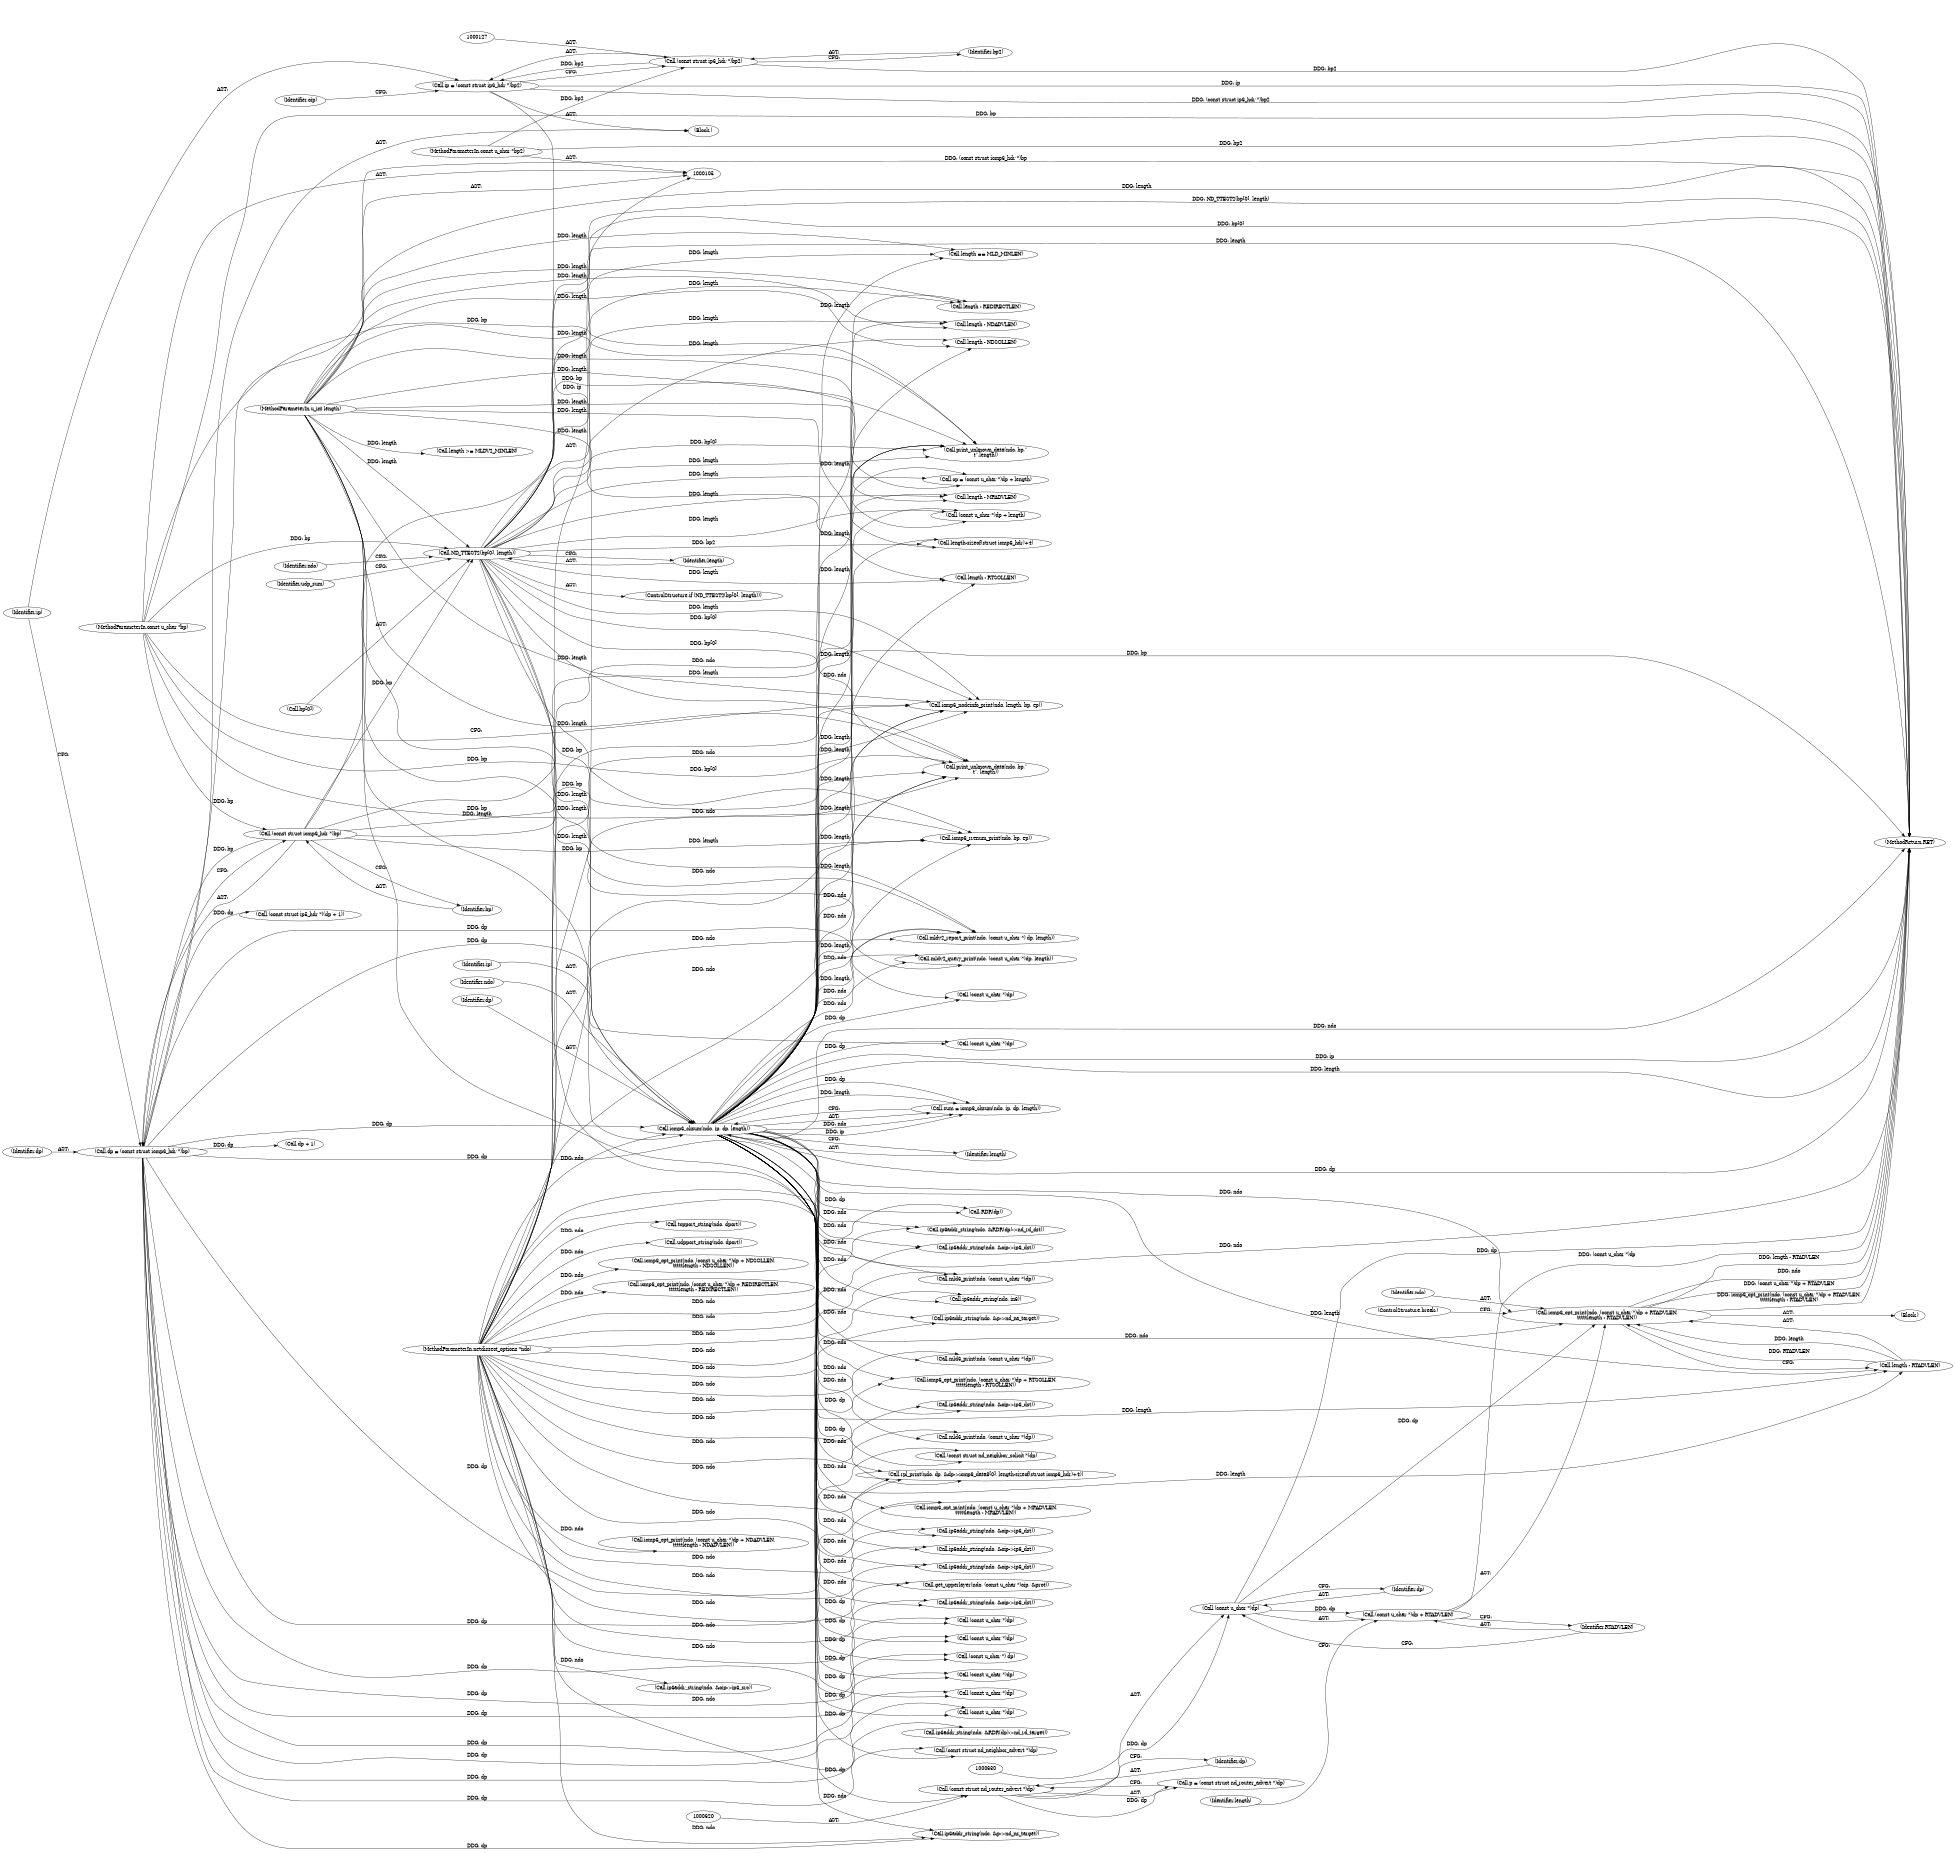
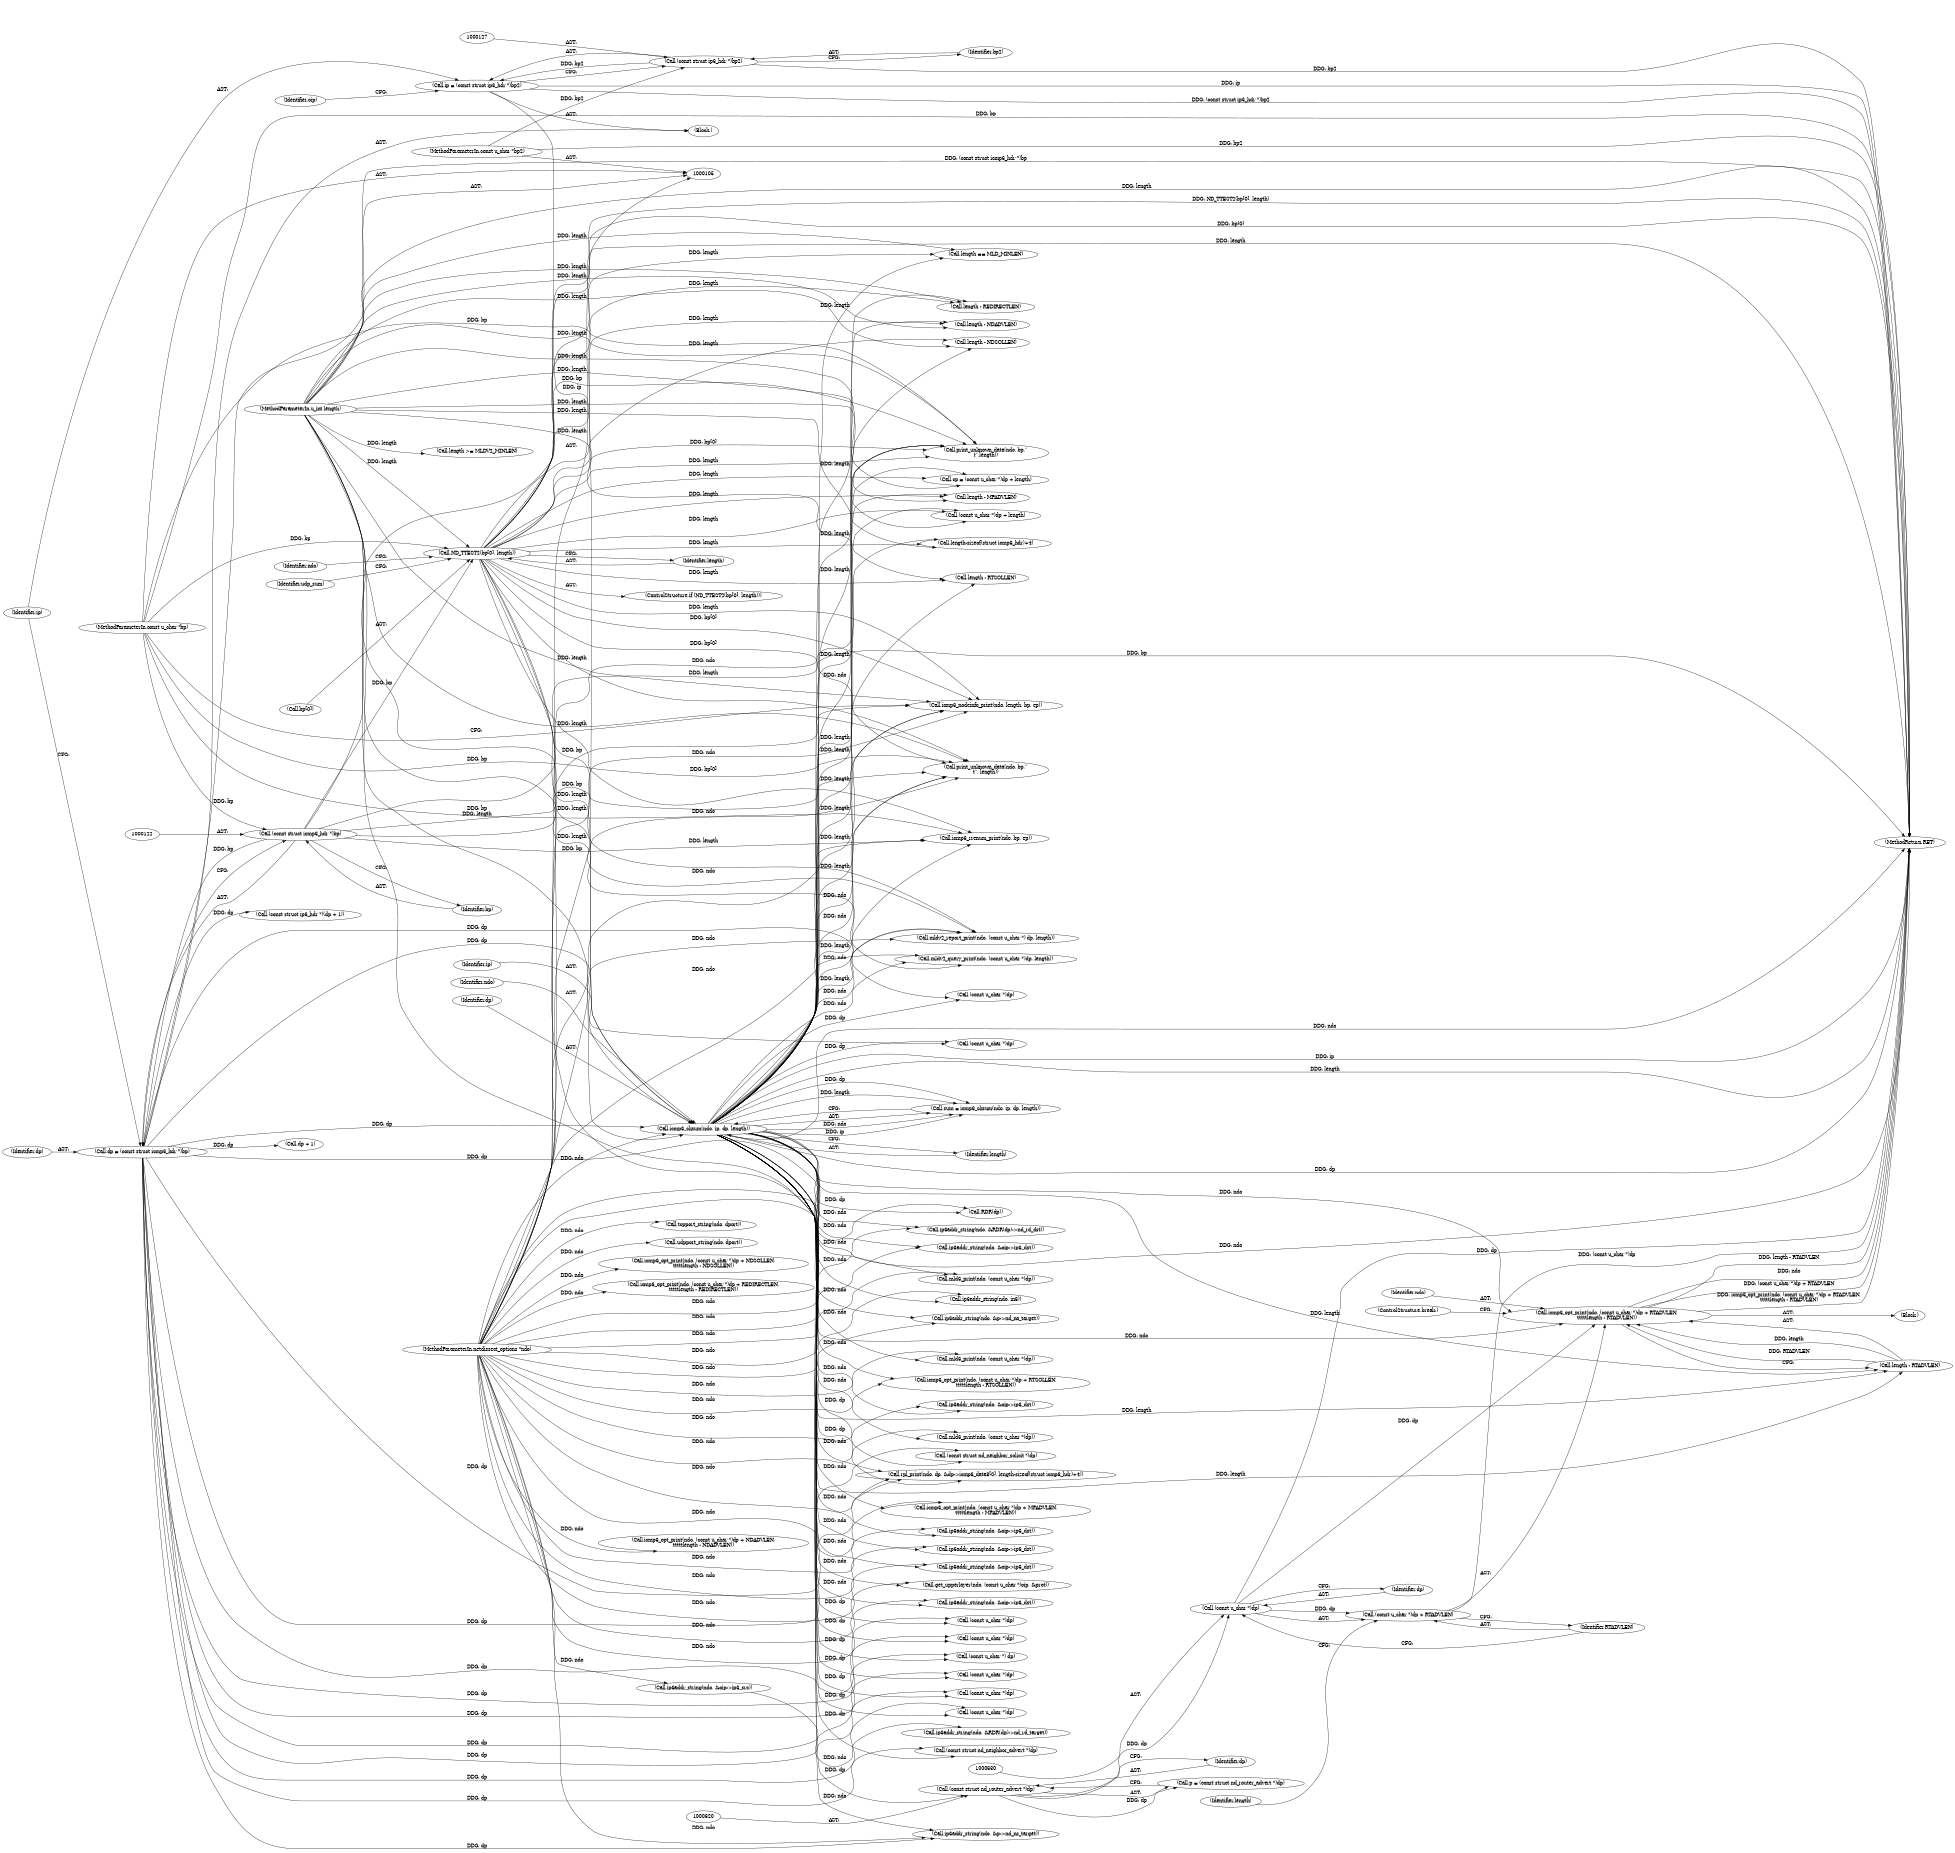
edge "(Call,ND_TTEST2(bp[0], length))" -> "(Call,length-sizeof(struct icmp6_hdr)+4)": label "DDG: bp2" -> "DDG: length"
node "1000122": added
node "(Call,(const struct ip5_hdr *)(dp + 1))": label "(Call,(const struct ip5_hdr *)(dp + 1))" -> "(Call,(const struct ip6_hdr *)(dp + 1))"
edge "(MethodParameterIn,netdissect_options *ndo)" -> "(Call,ip6addr_string(ndo, &RDR(dp)->nd_rd_target))": now "(Call,ip6addr_string(ndo, &oip->ip6_src))" -> "(Call,ip6addr_string(ndo, &RDR(dp)->nd_rd_target))"
